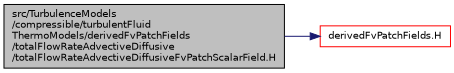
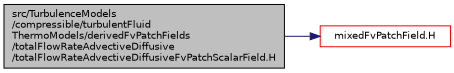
node "derivedFvPatchFields.H": label "derivedFvPatchFields.H" -> "mixedFvPatchField.H"
